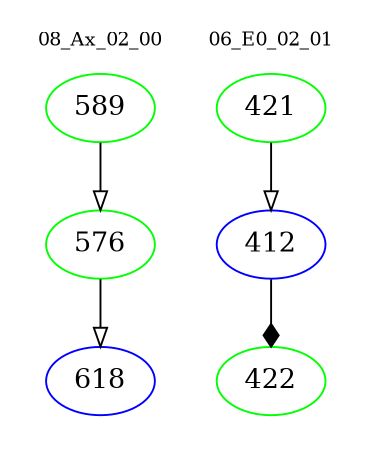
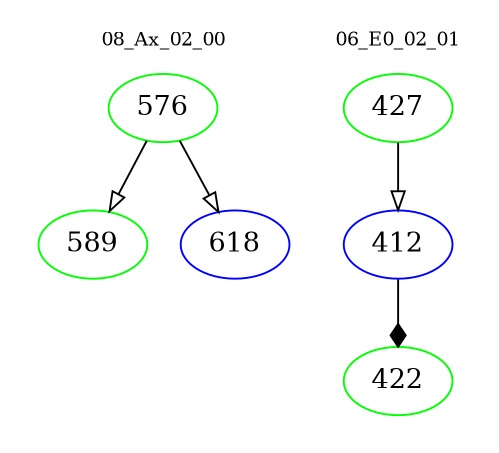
node "421": label "421" -> "427"
edge "589" -> "576": reversed
